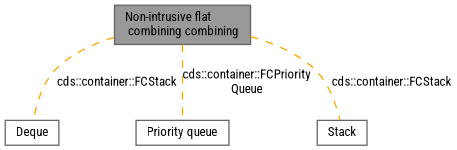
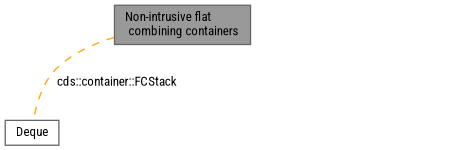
node "Non-intrusive flat combining combining": label "Non-intrusive flat combining combining" -> "Non-intrusive flat combining containers"
node "Priority queue": removed
node "Stack": removed
